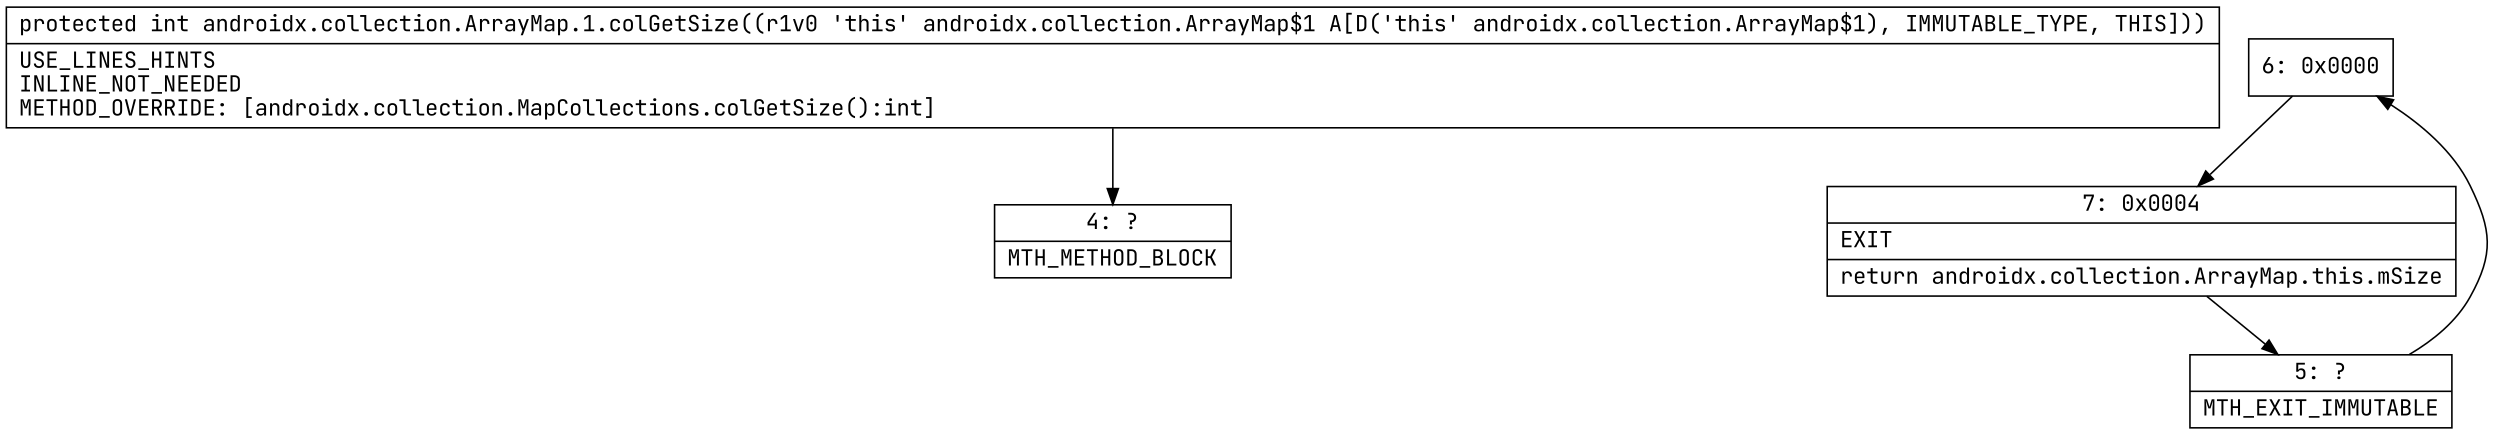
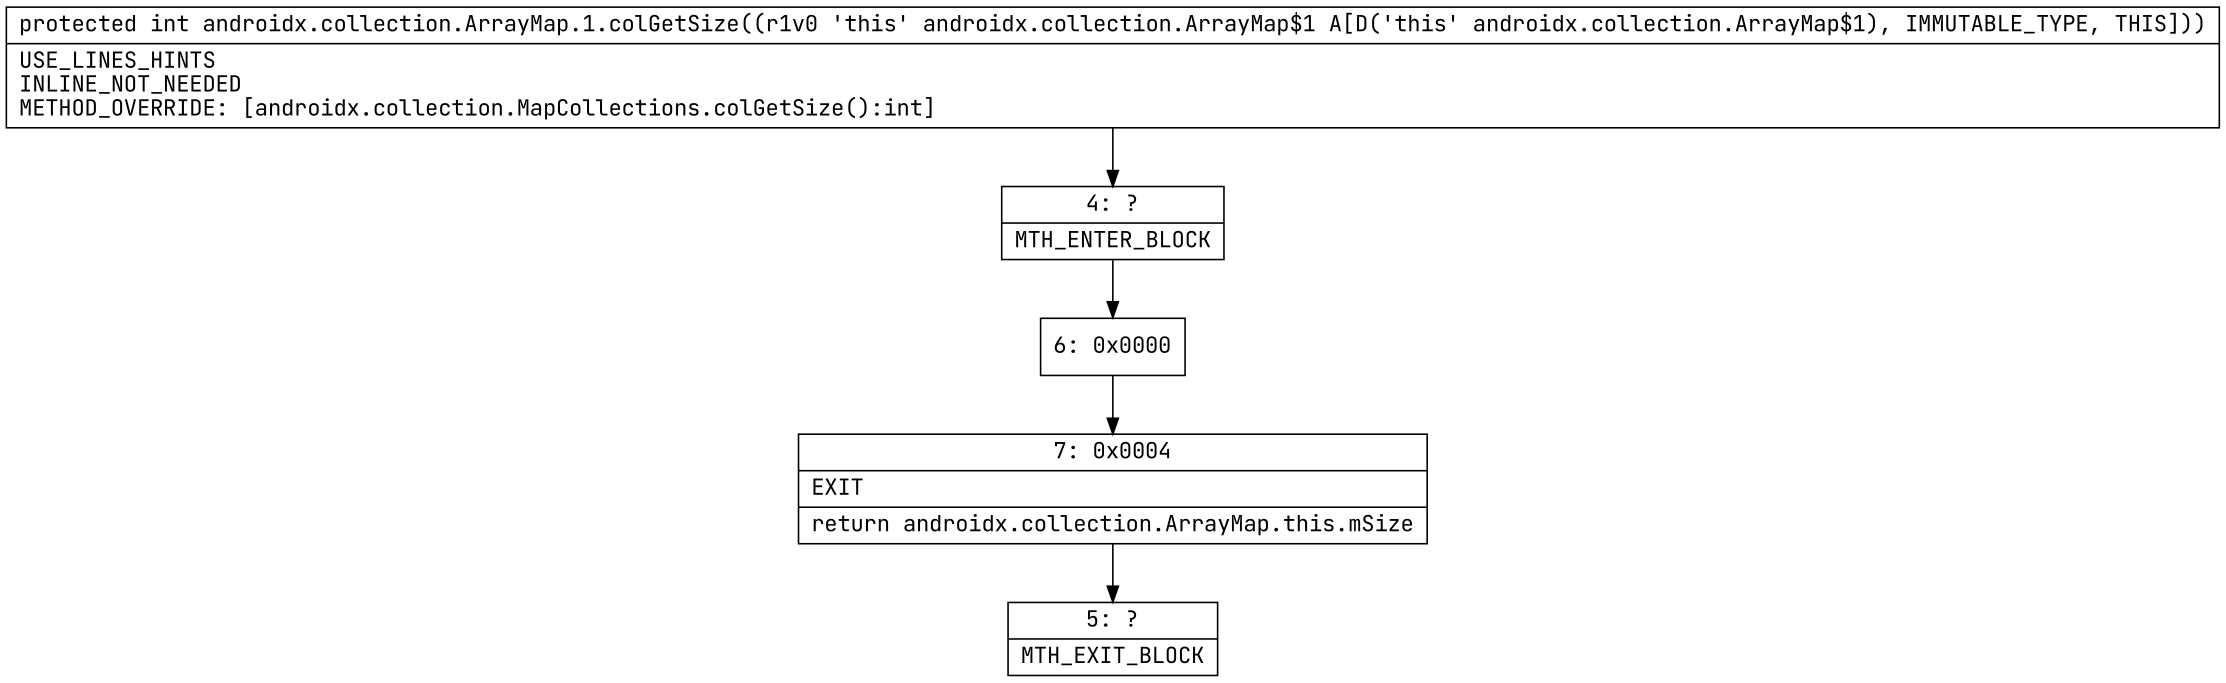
edge "5: ?" -> "6: 0x0000": now "4: ?" -> "6: 0x0000"
node "4: ?": text "MTH_METHOD_BLOCK" -> "MTH_ENTER_BLOCK"
node "5: ?": text "MTH_EXIT_IMMUTABLE" -> "MTH_EXIT_BLOCK"
